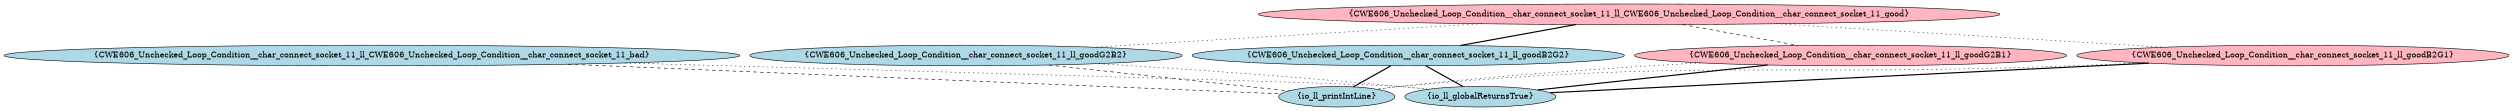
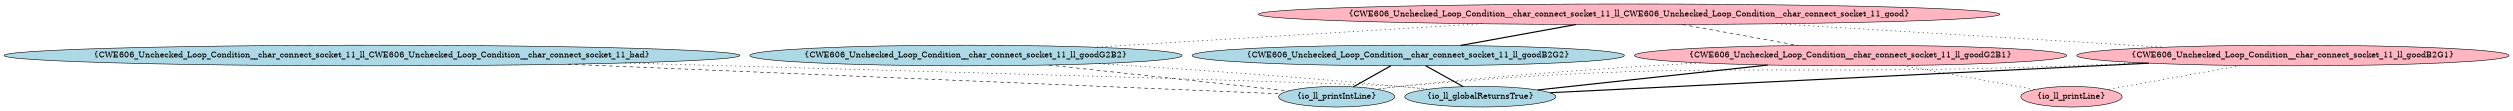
node "{io_ll_printLine}": added
